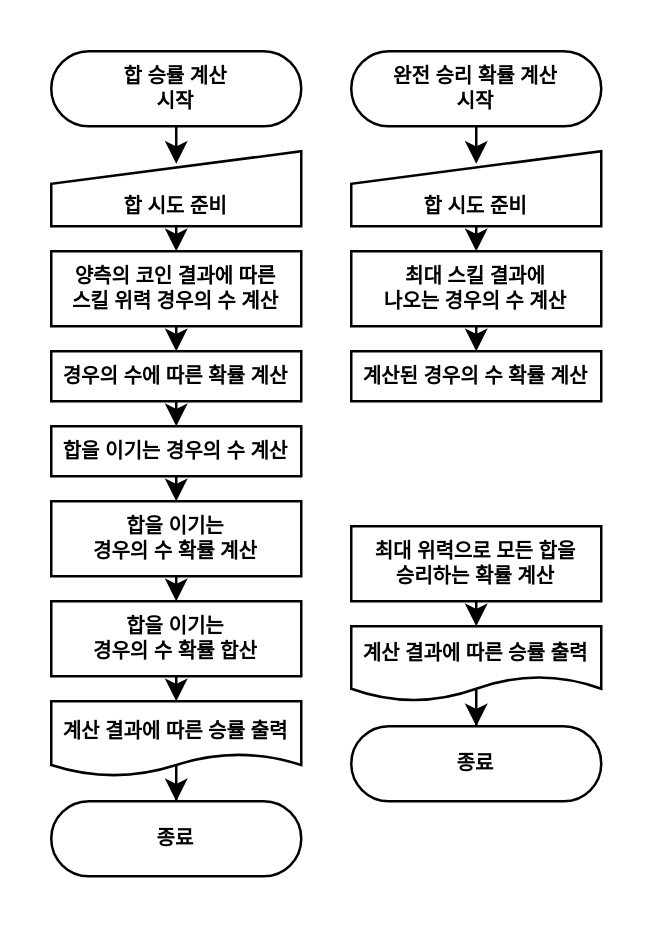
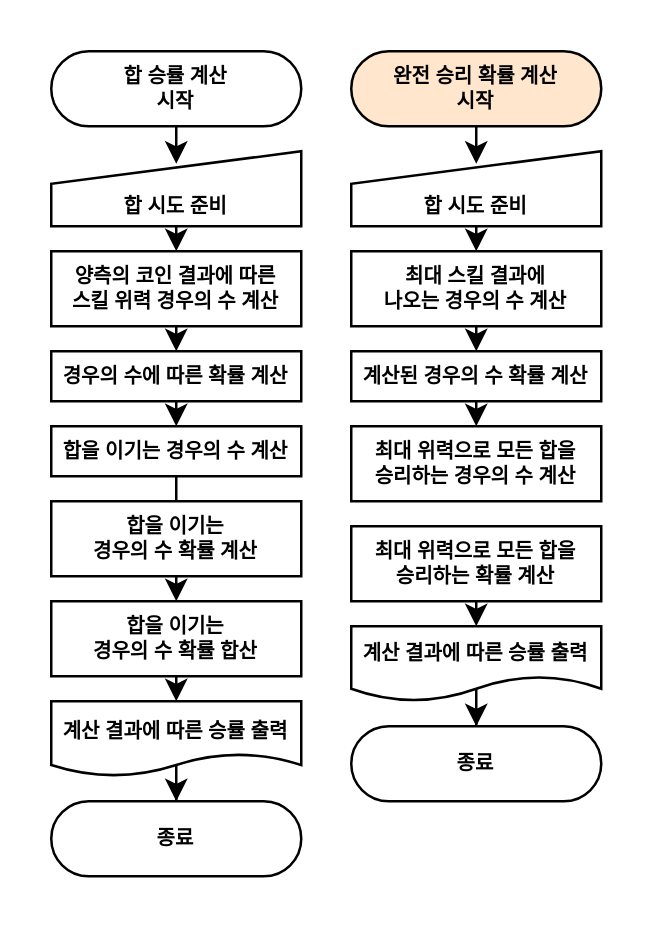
node "완전 승리 확률 계산 시작": fillcolor #ffffff -> #ffe6cc
edge "계산된 경우의 수 확률 계산" -> "최대 위력으로 모든 합을 승리하는 경우의 수 계산": added
node "최대 위력으로 모든 합을 승리하는 경우의 수 계산": added
edge "합을 이기는 경우의 수 계산" -> "합을 이기는 경우의 수 확률 계산": arrowhead classic -> none
